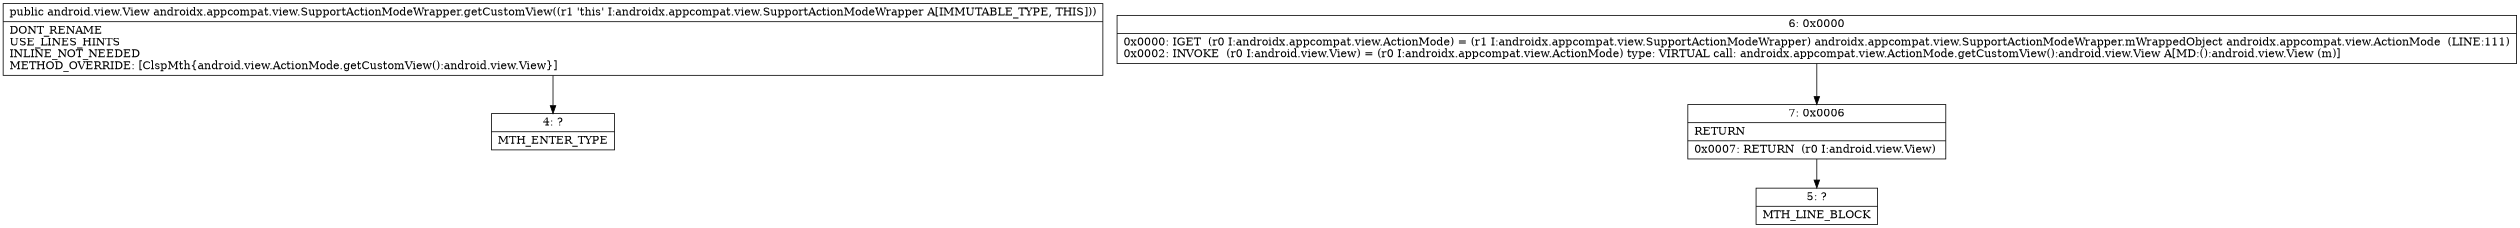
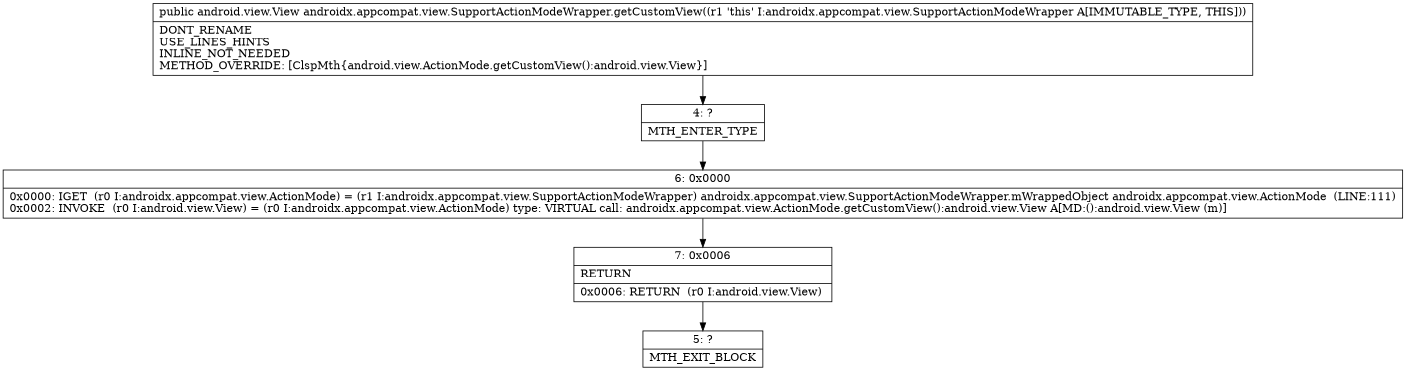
node "7: 0x0006": text "0x0007: RETURN  (r0 I:android.view.View)" -> "0x0006: RETURN  (r0 I:android.view.View)"
edge "4: ?" -> "6: 0x0000": added
node "5: ?": text "MTH_LINE_BLOCK" -> "MTH_EXIT_BLOCK"
